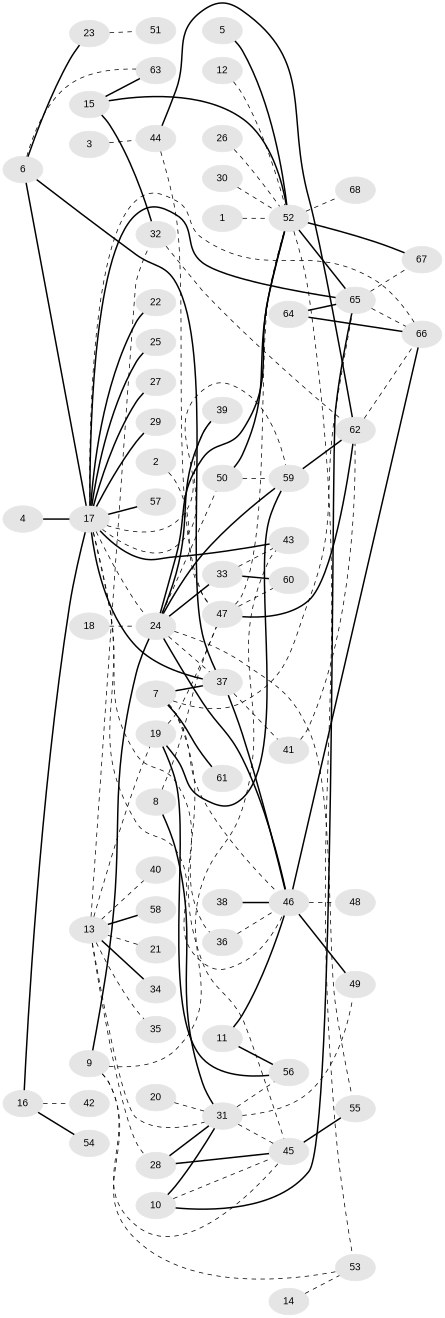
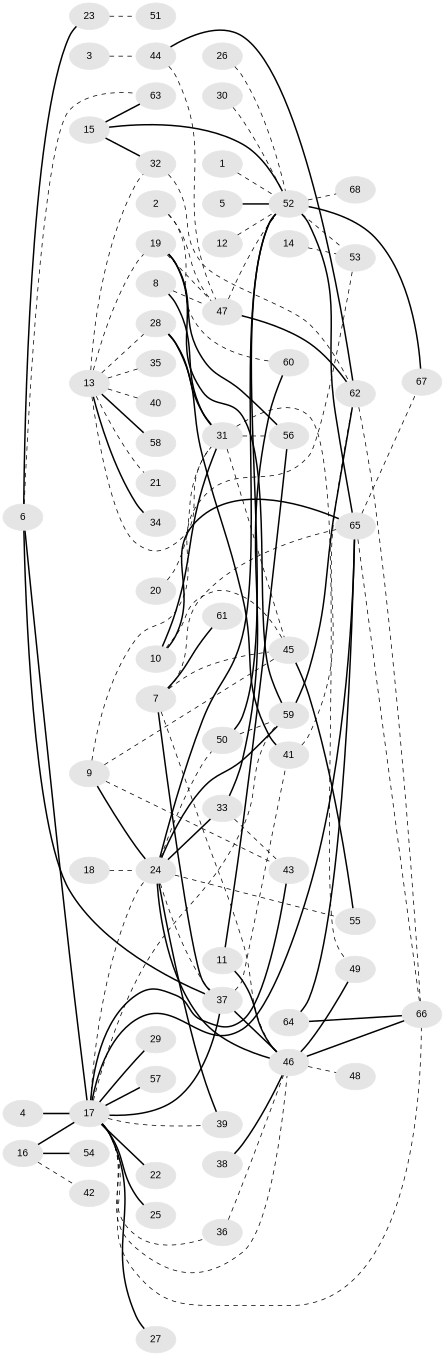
edge "60" -- "47": now "60" -- "2"
edge "45" -- "28": now "41" -- "28"
